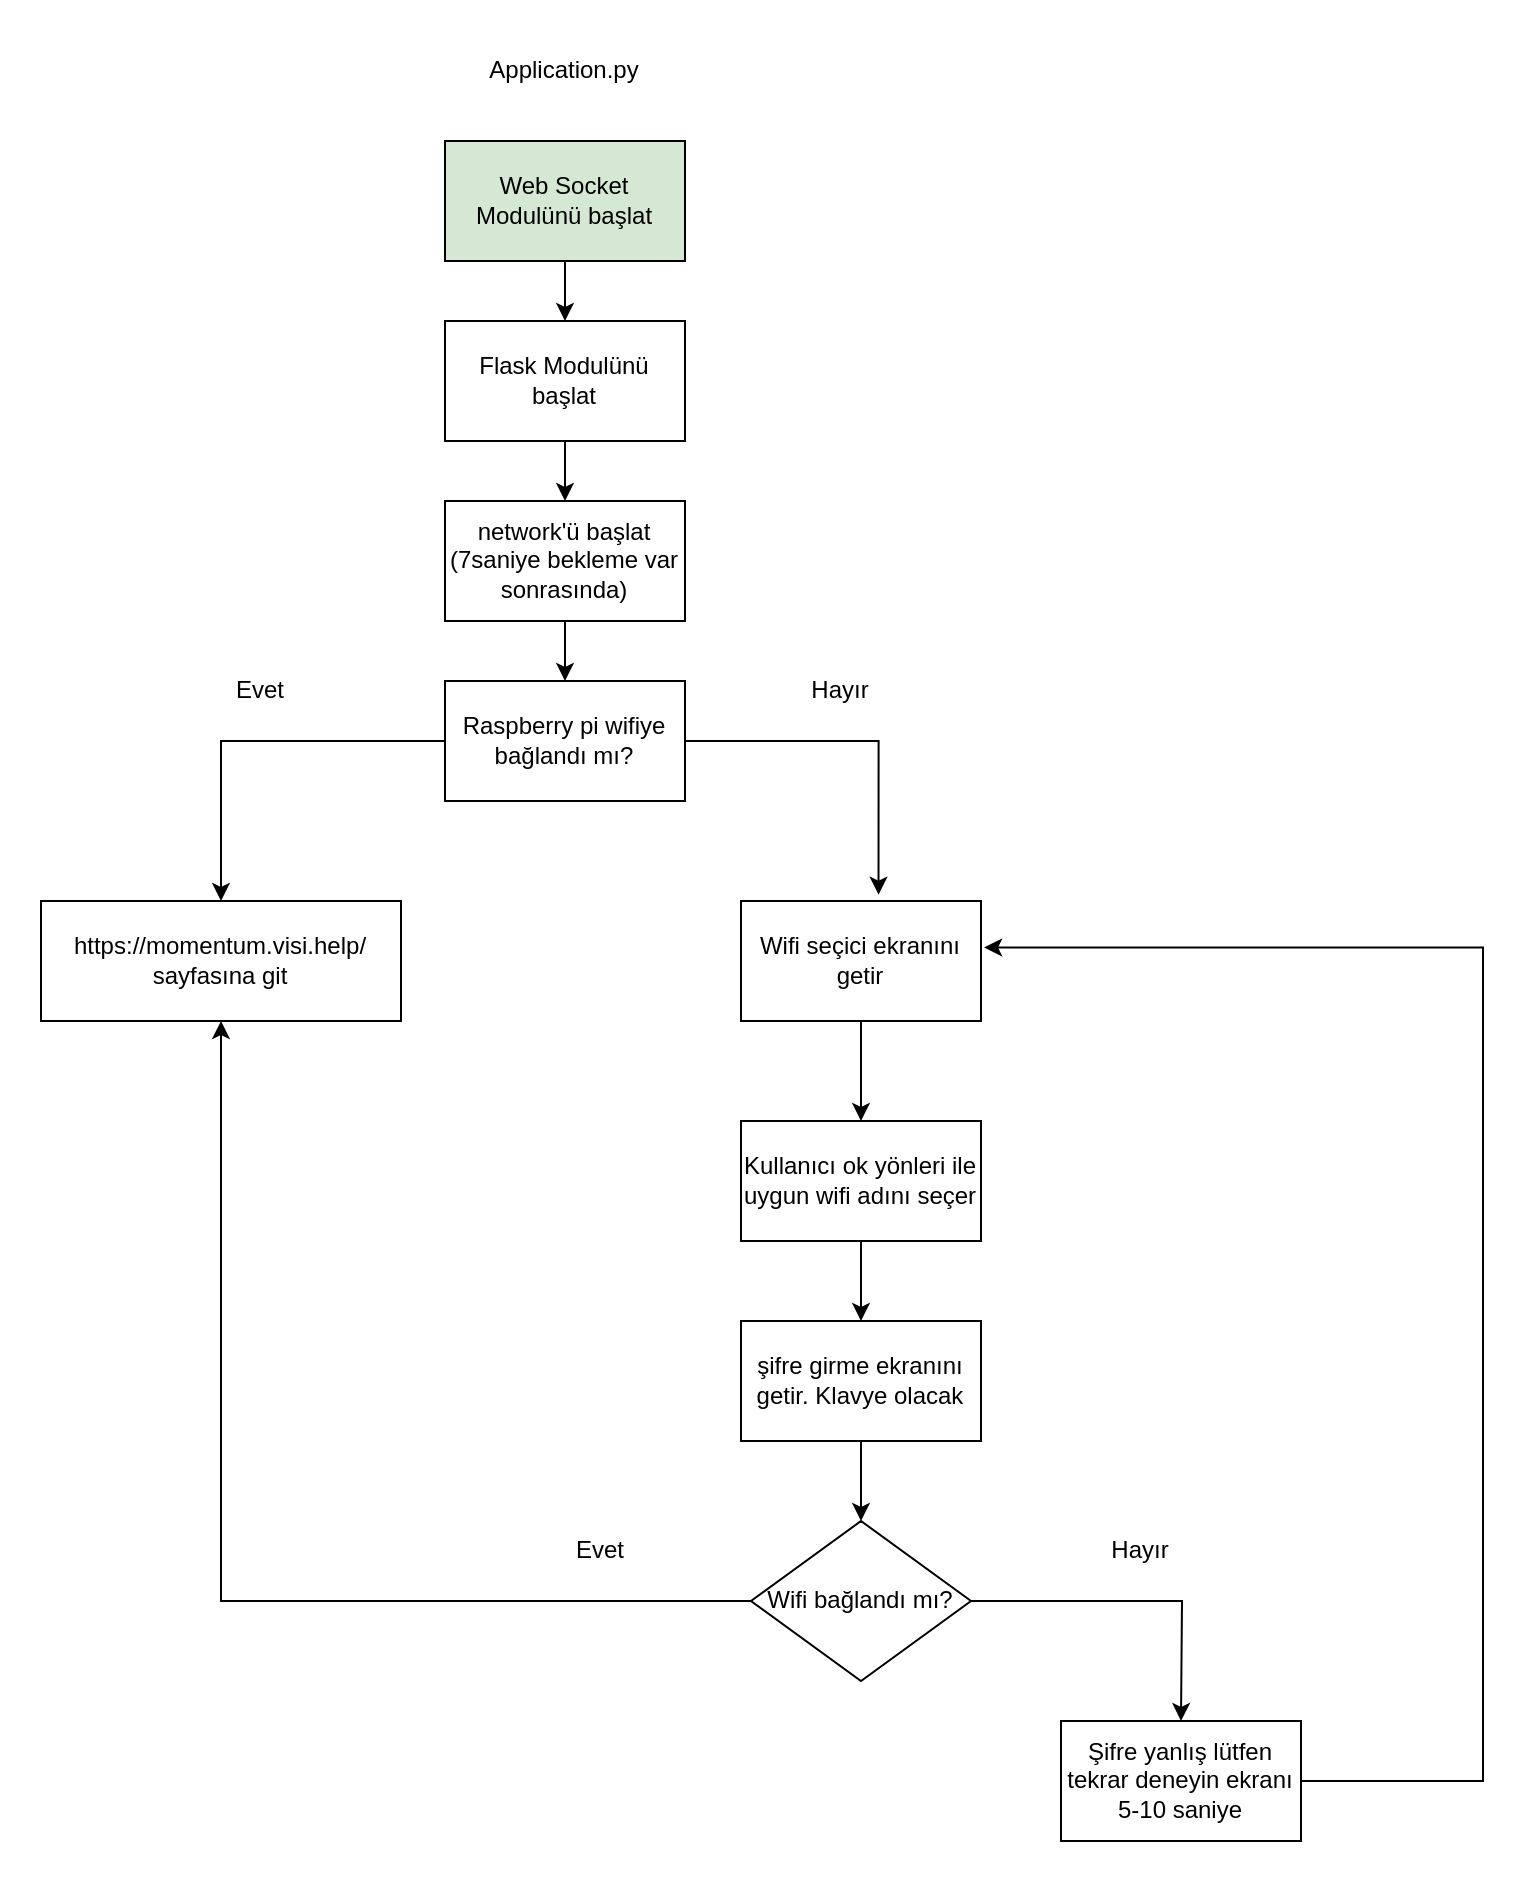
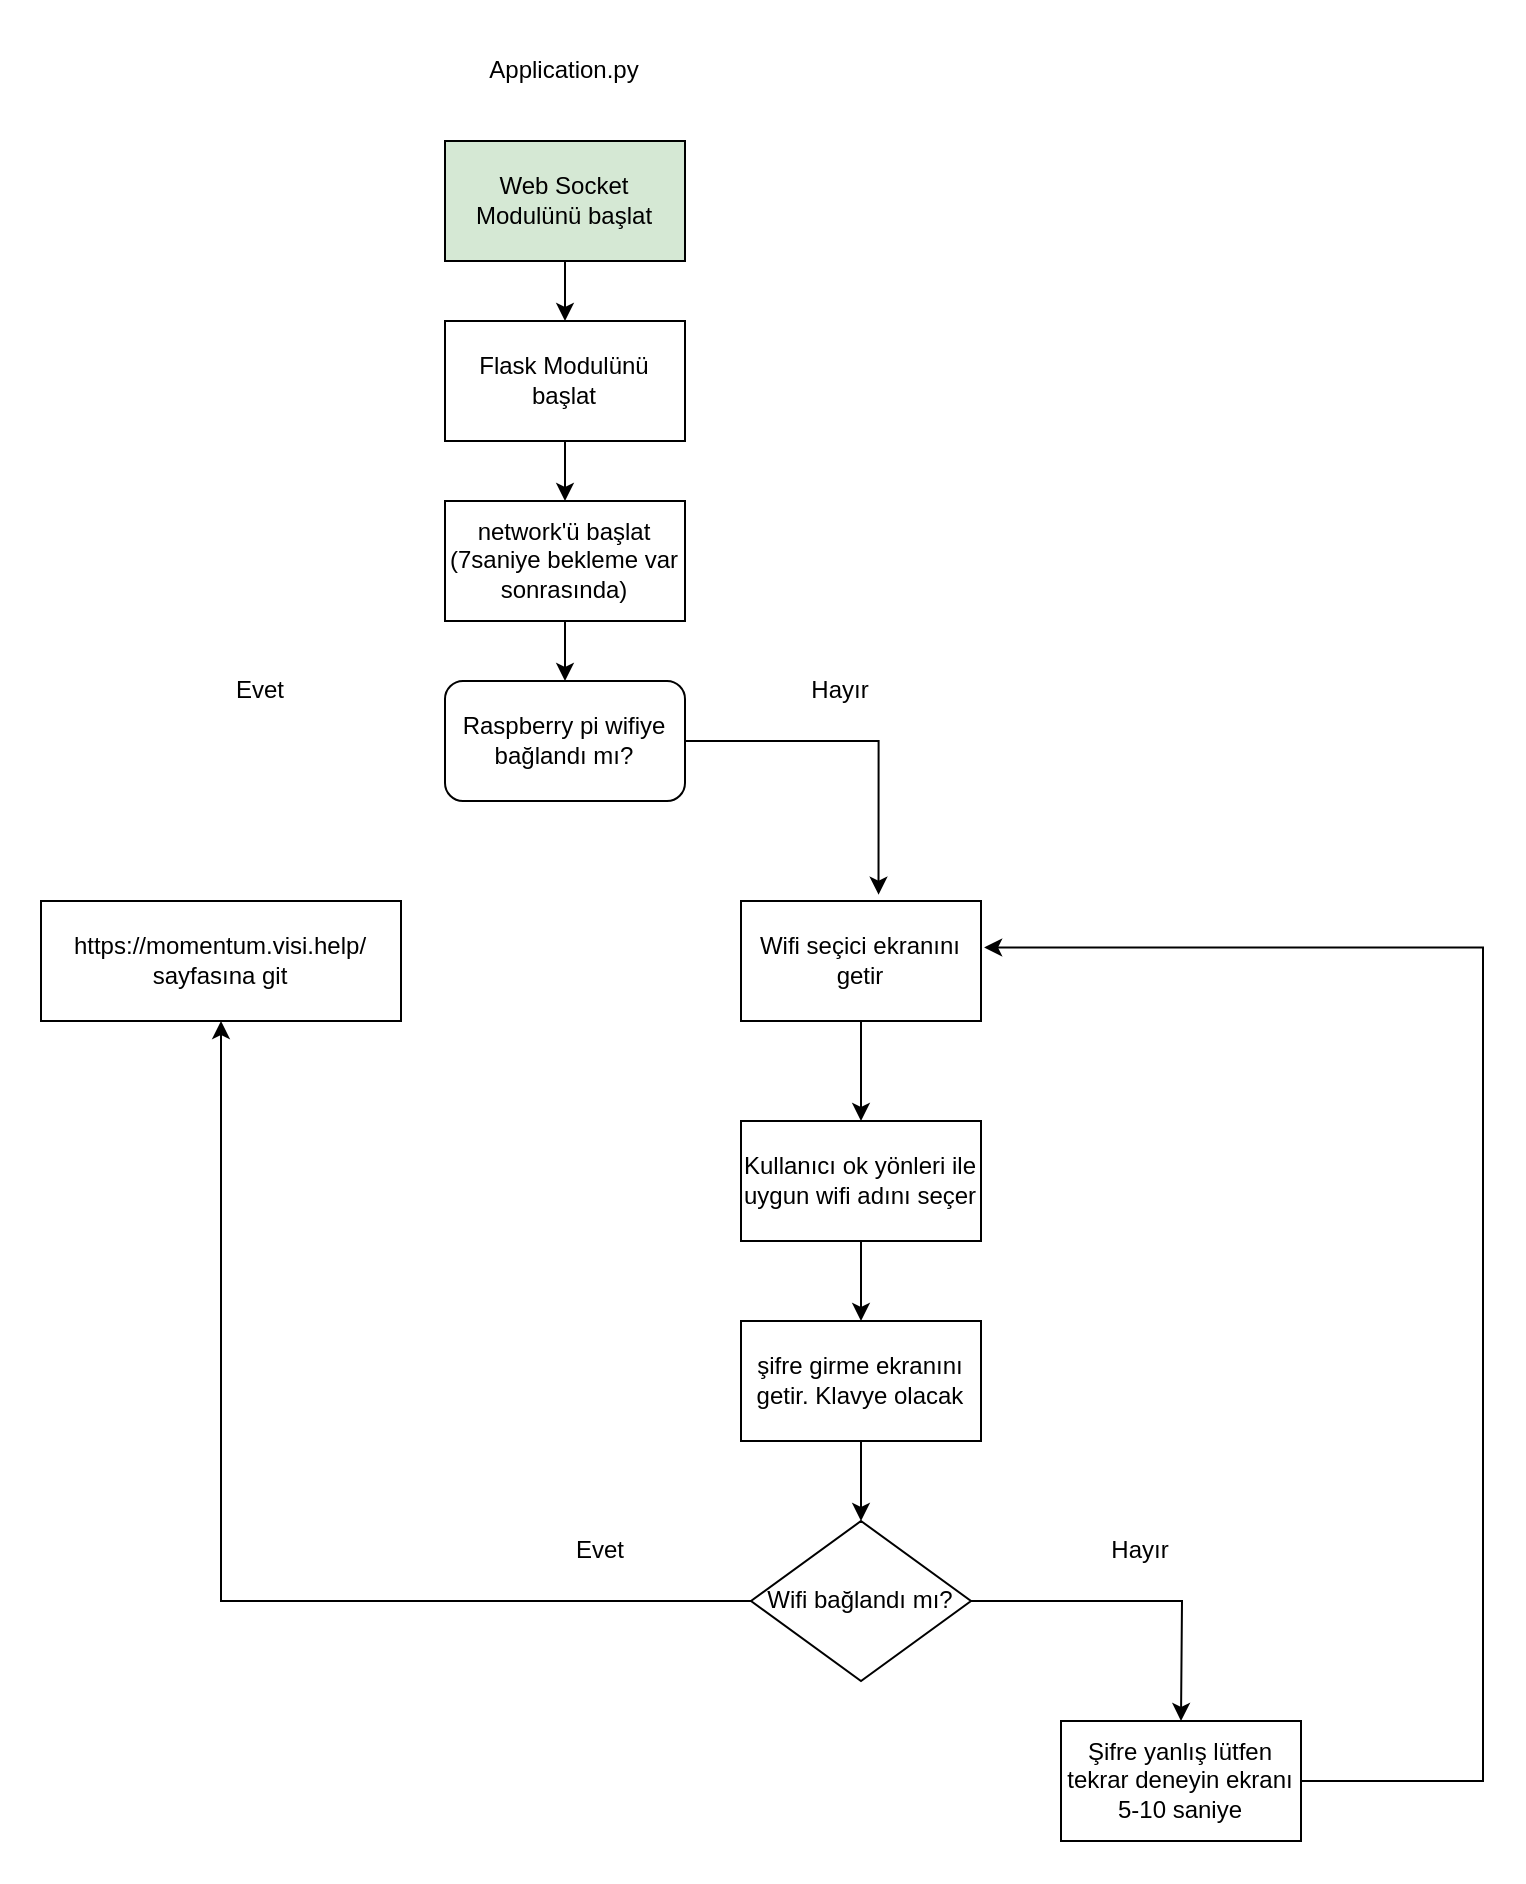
edge "Raspberry pi wifiye bağlandı mı?" -> "https://momentum.visi.help/ sayfasına git": removed
node "Raspberry pi wifiye bağlandı mı?": shape rectangle -> rounded rectangle
